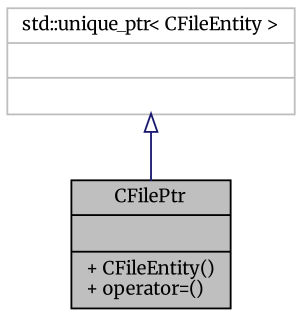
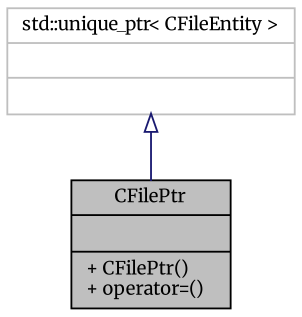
node "CFilePtr": text "+ CFileEntity()" -> "+ CFilePtr()"
